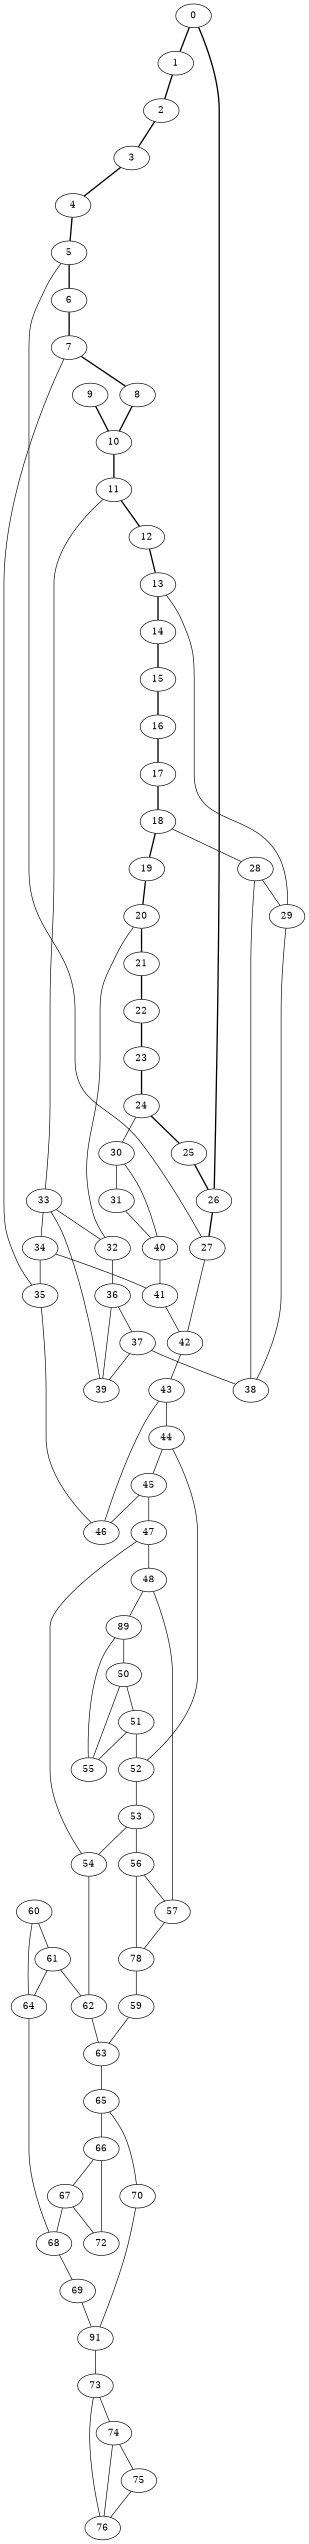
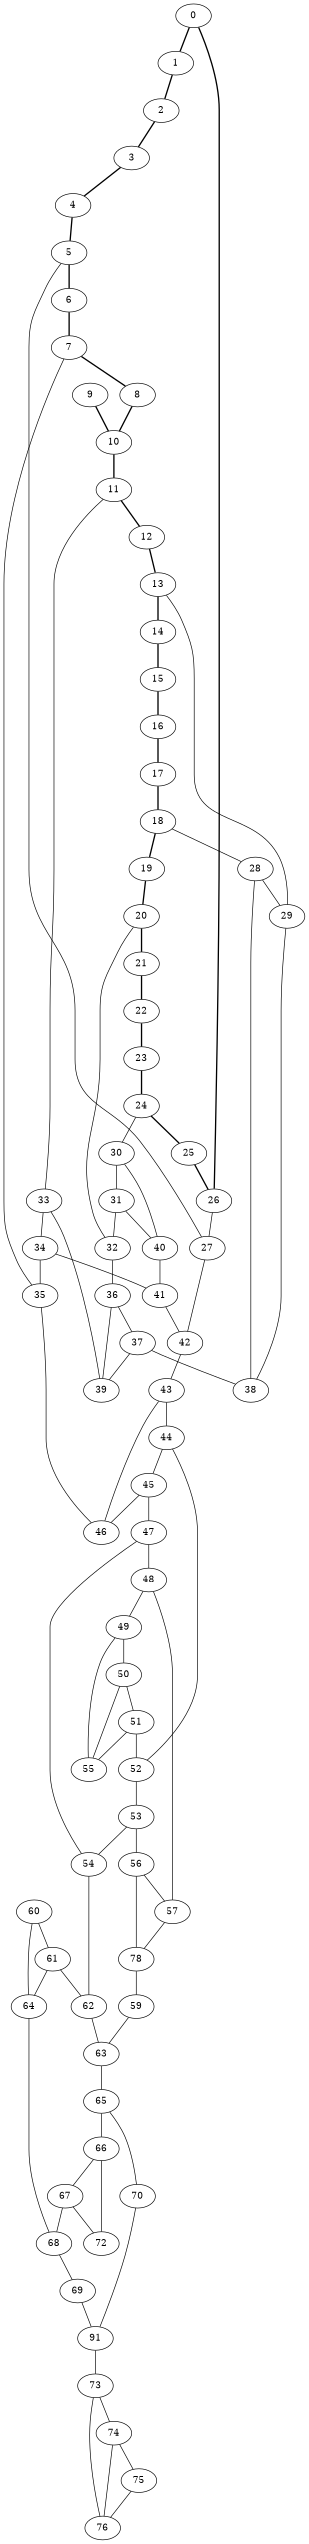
edge "26" -- "27": style bold -> solid
edge "33" -- "32": now "31" -- "32"
node "89": label "89" -> "49"
